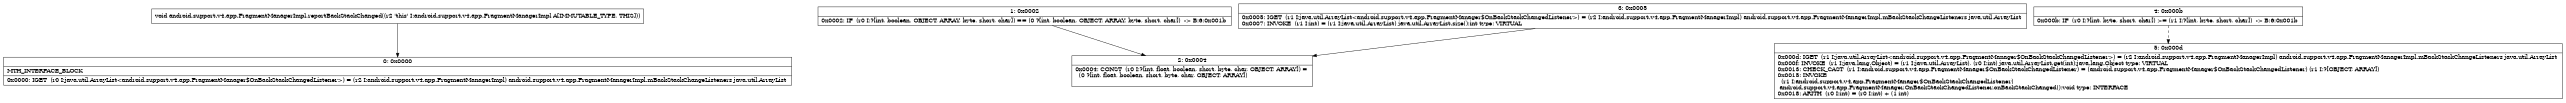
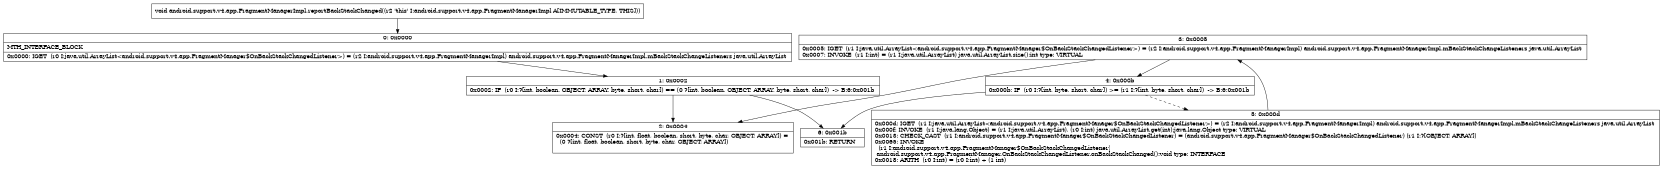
edge "3: 0x0005" -> "4: 0x000b": added
edge "0: 0x0000" -> "1: 0x0002": added
node "5: 0x000d": text "0x0015: INVOKE" -> "0x0065: INVOKE"
edge "5: 0x000d" -> "3: 0x0005": added
node "6: 0x001b": added
